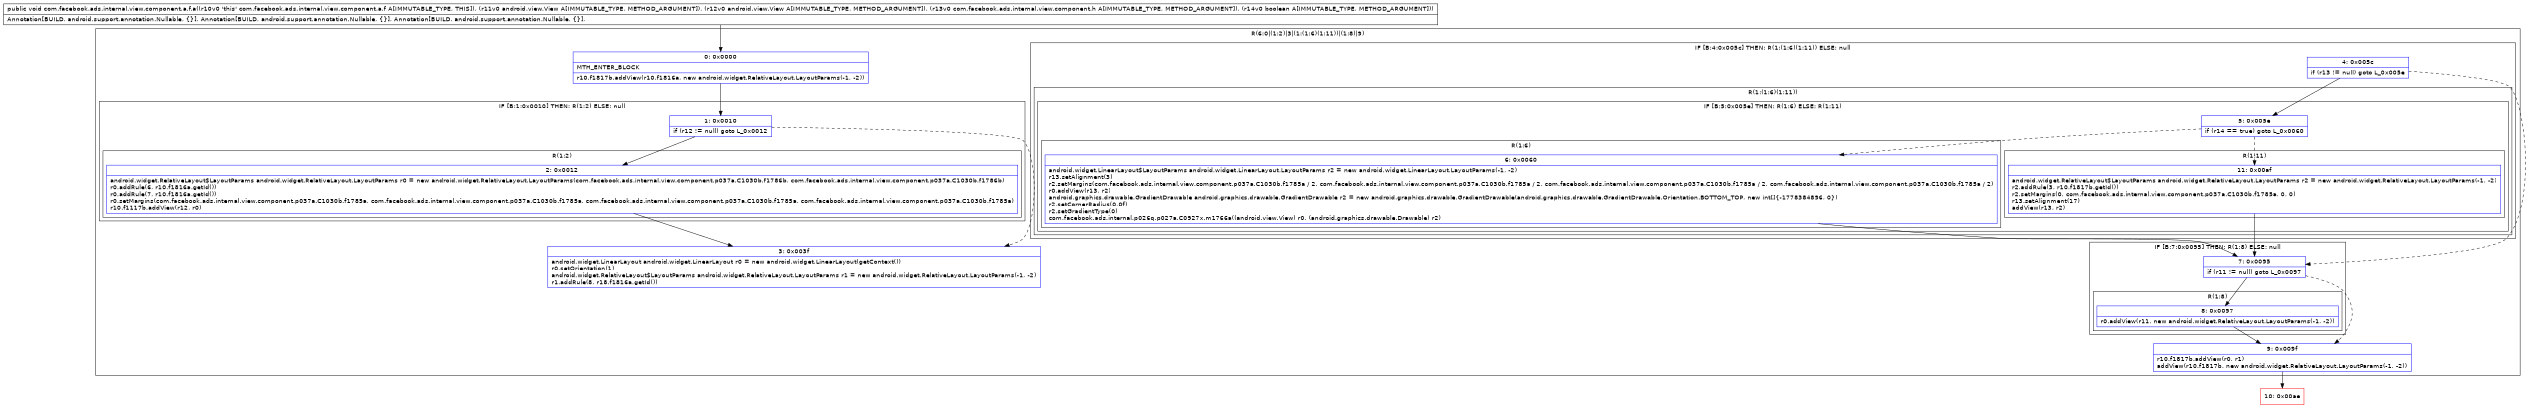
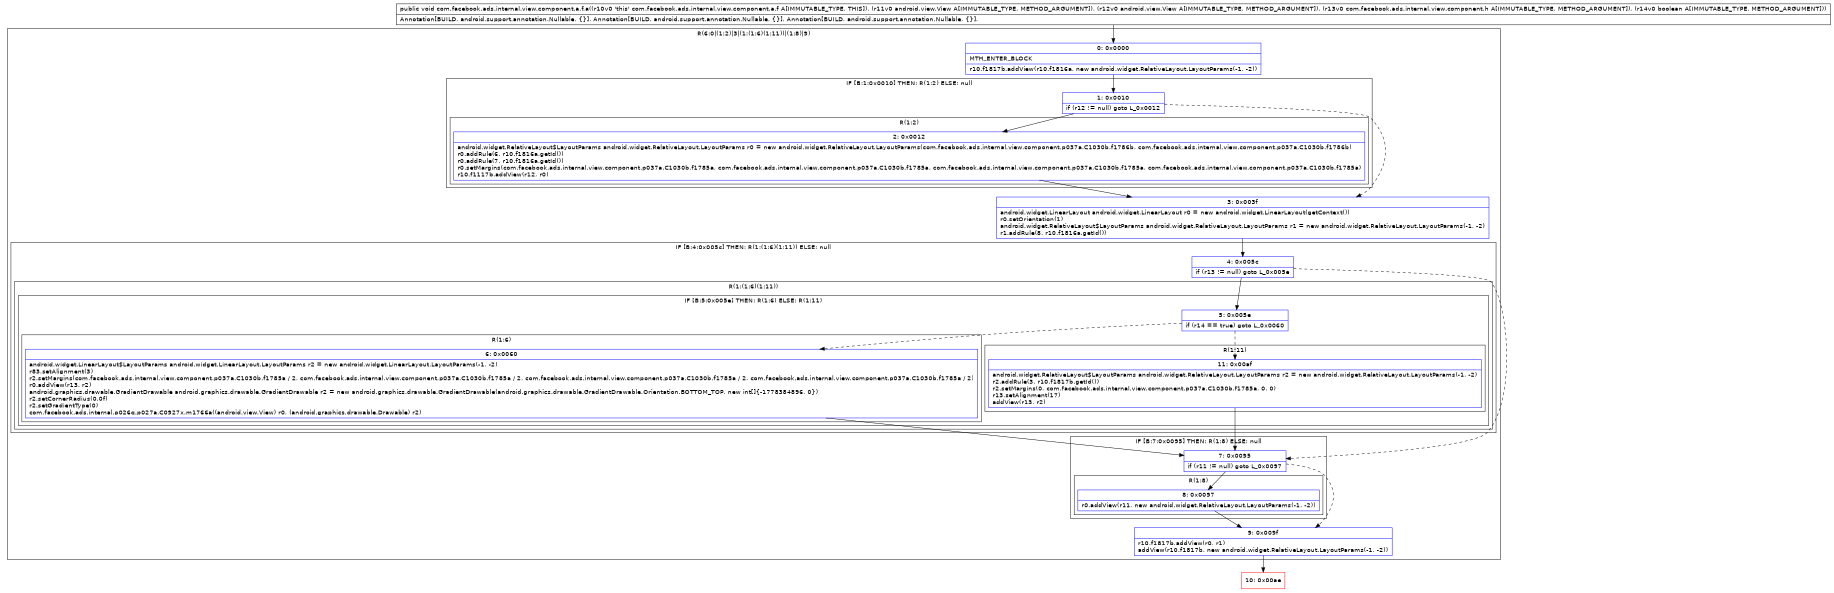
node "6: 0x0060": text "r13.setAlignment(3)" -> "r83.setAlignment(3)"
edge "3: 0x003f" -> "4: 0x005c": added
node "3: 0x003f": text "r1.addRule(8, r18.f1816a.getId())" -> "r1.addRule(8, r10.f1816a.getId())"
